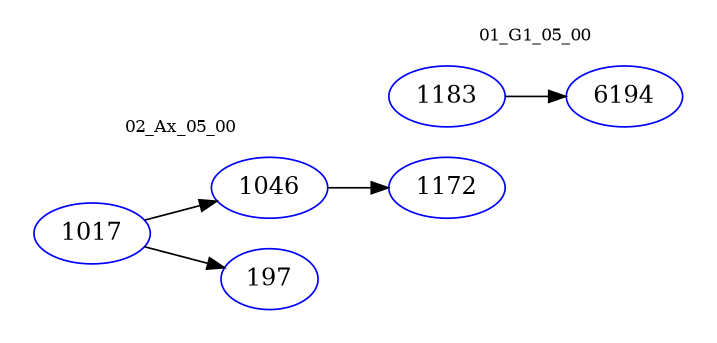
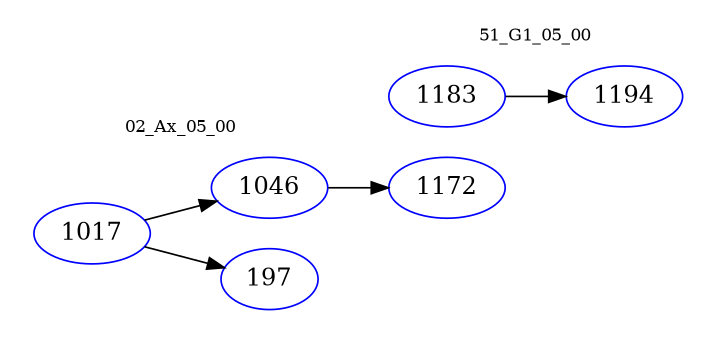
cluster "01_G1_05_00": label "01_G1_05_00" -> "51_G1_05_00"
node "6194": label "6194" -> "1194"
